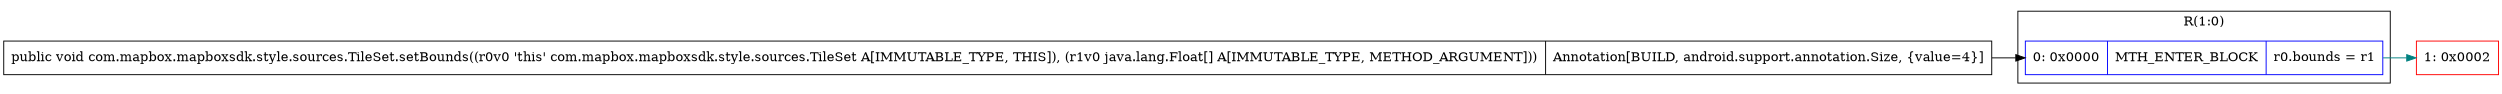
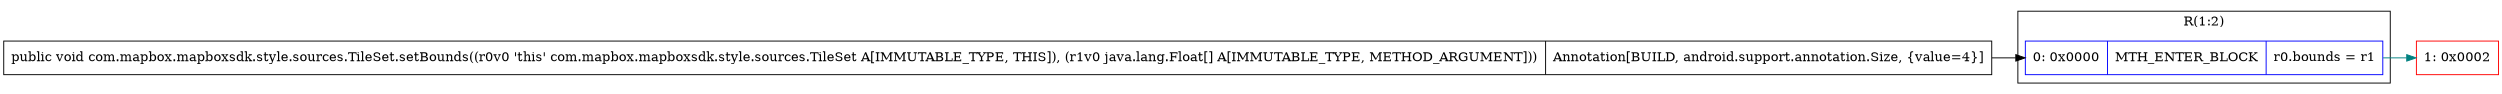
cluster "R(1:0)": label "R(1:0)" -> "R(1:2)"
